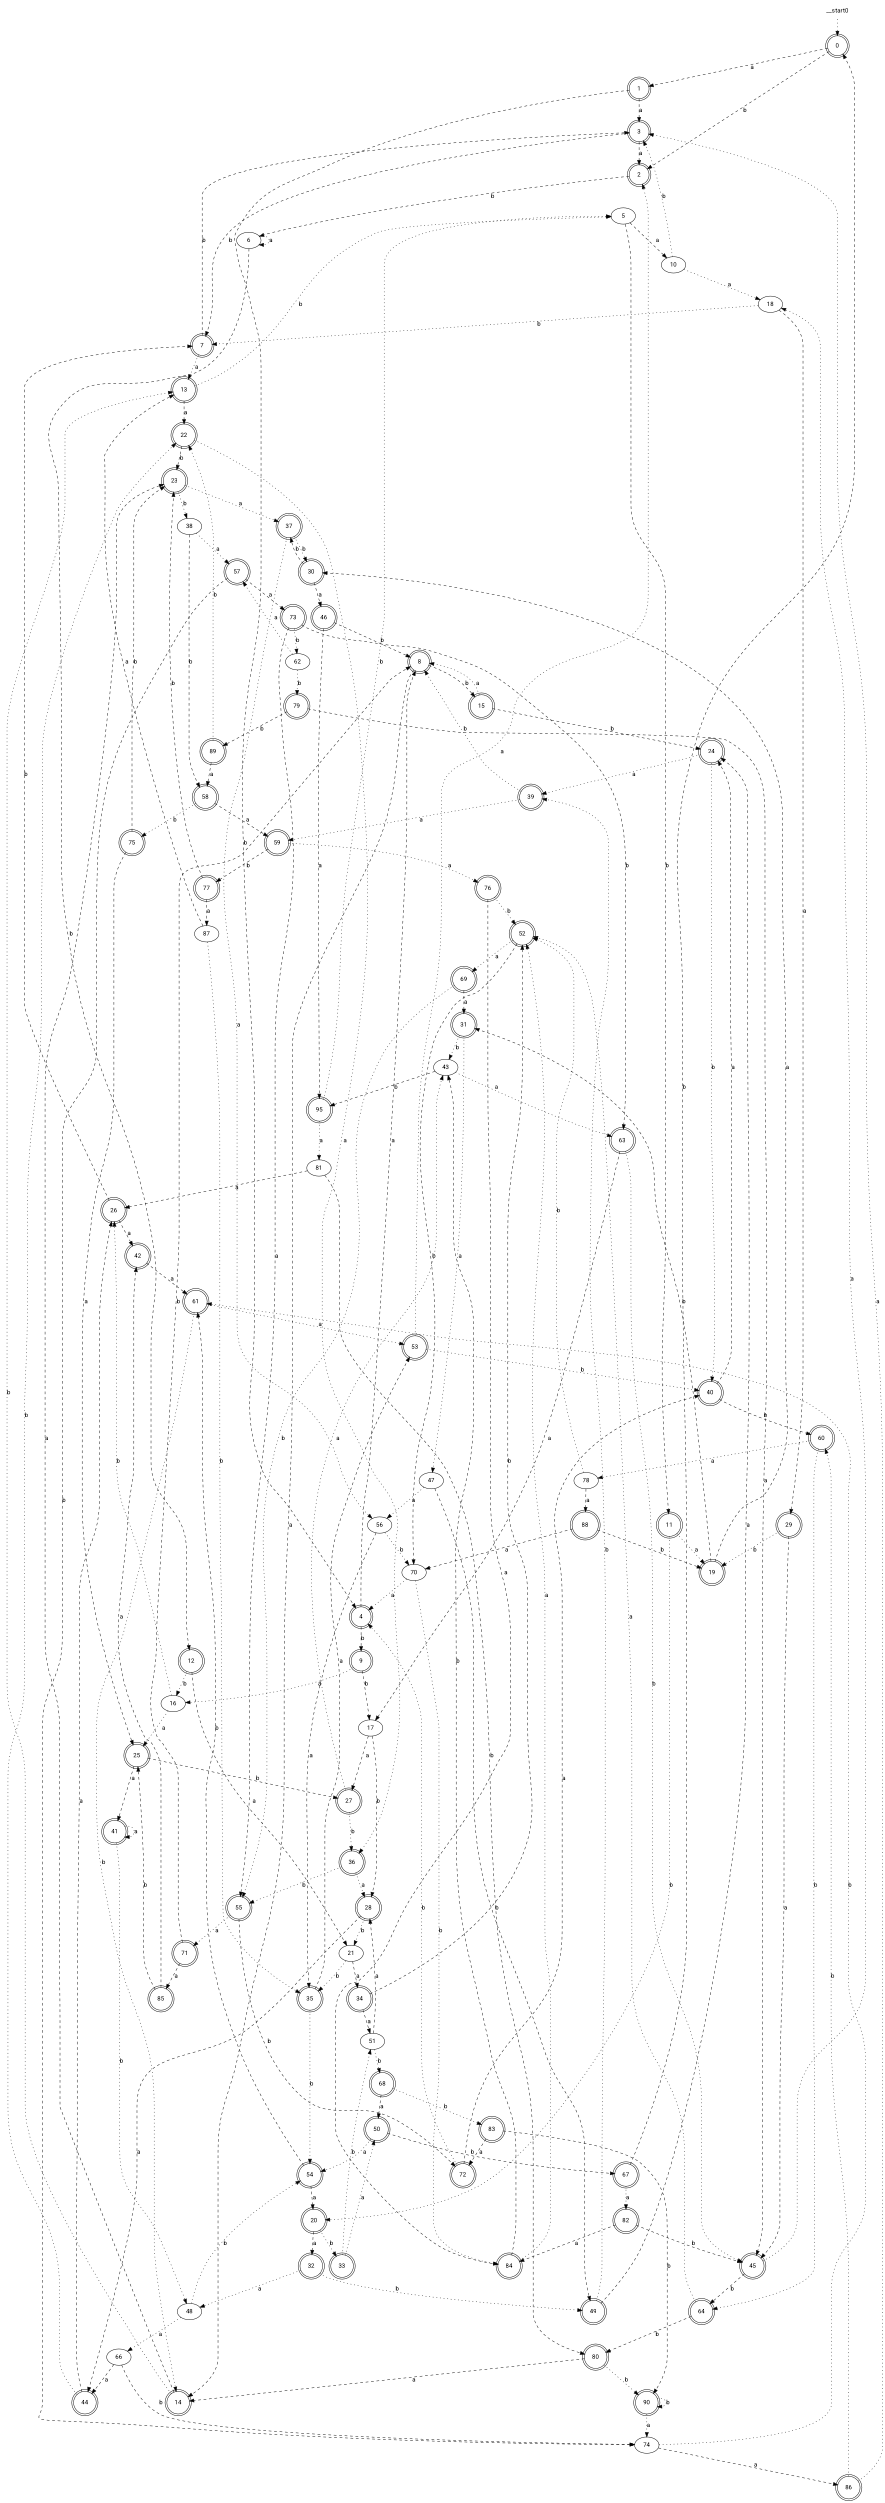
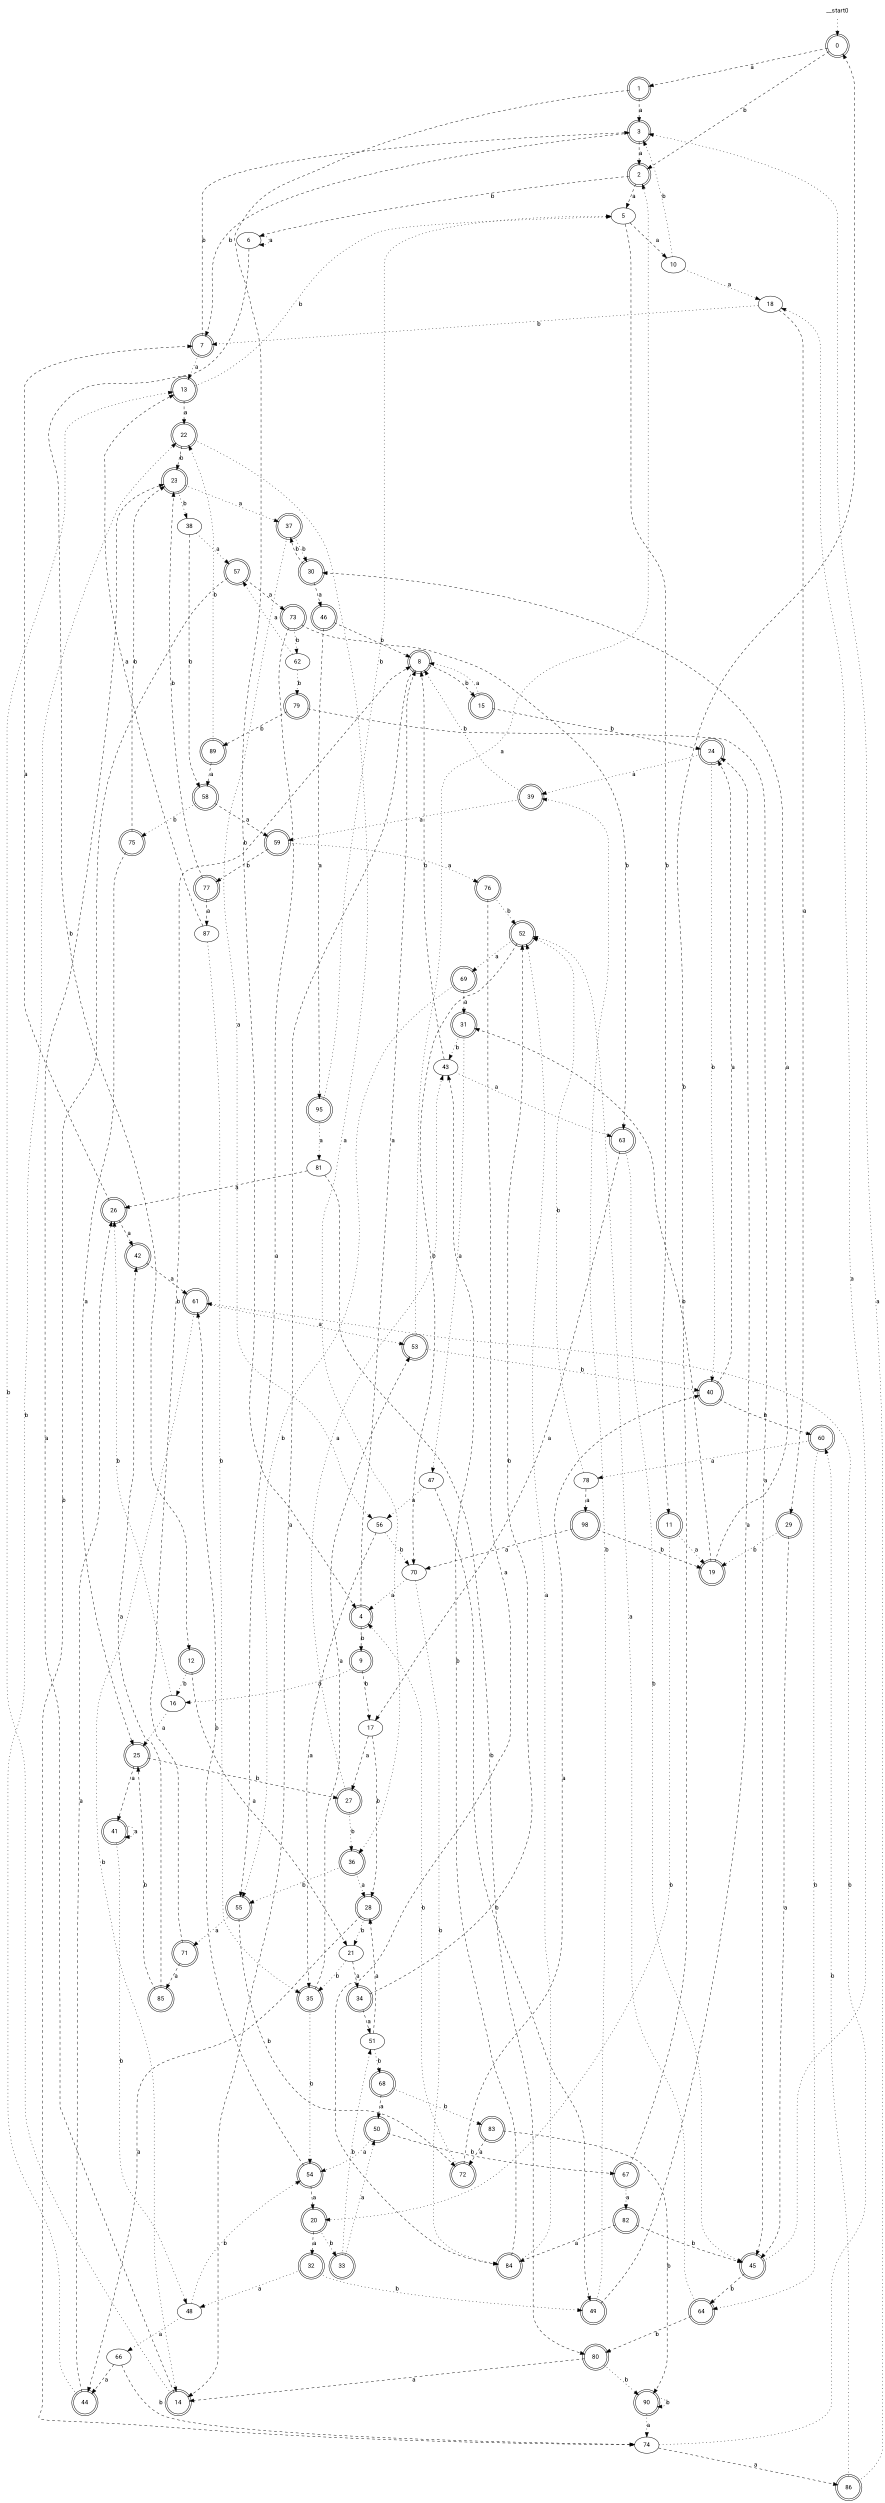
edge "2" -> "5": added, label "a"
edge "26" -> "7": label "b" -> "a"
edge "43" -> "95": now "43" -> "8"
node "88": label "88" -> "98"
